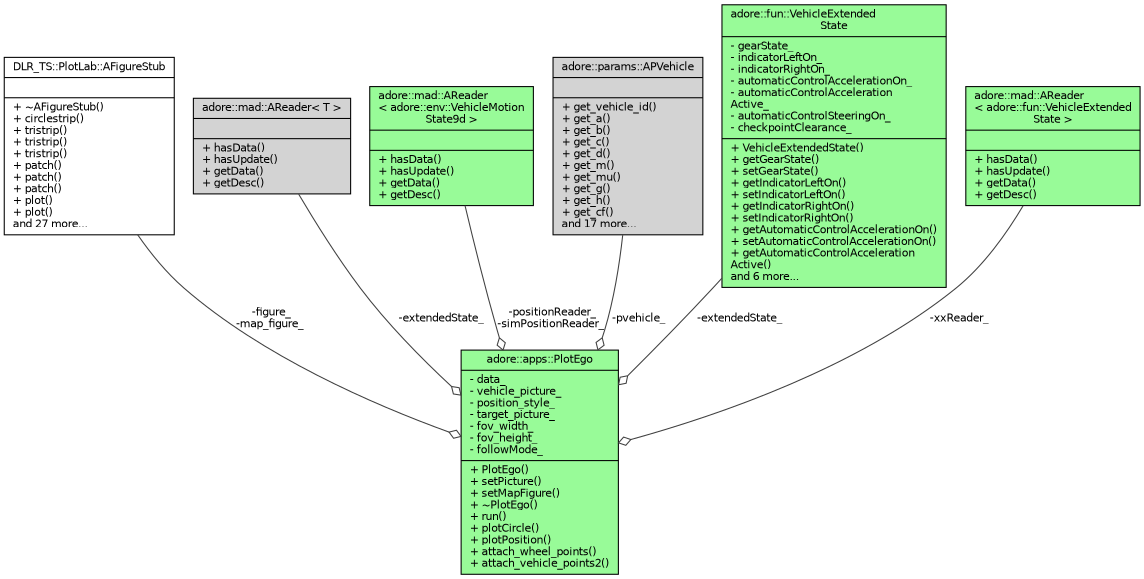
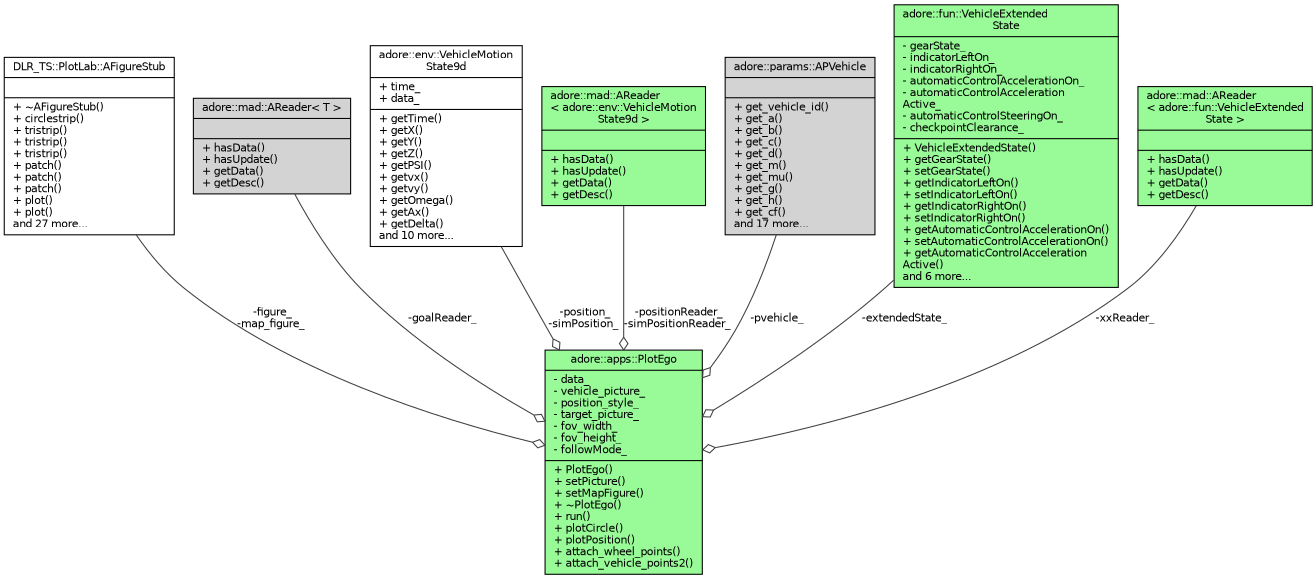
node "adore::env::VehicleMotion": added
edge "adore::mad::AReader< T >" -> "adore::apps::PlotEgo": label " -extendedState_" -> " -goalReader_"
